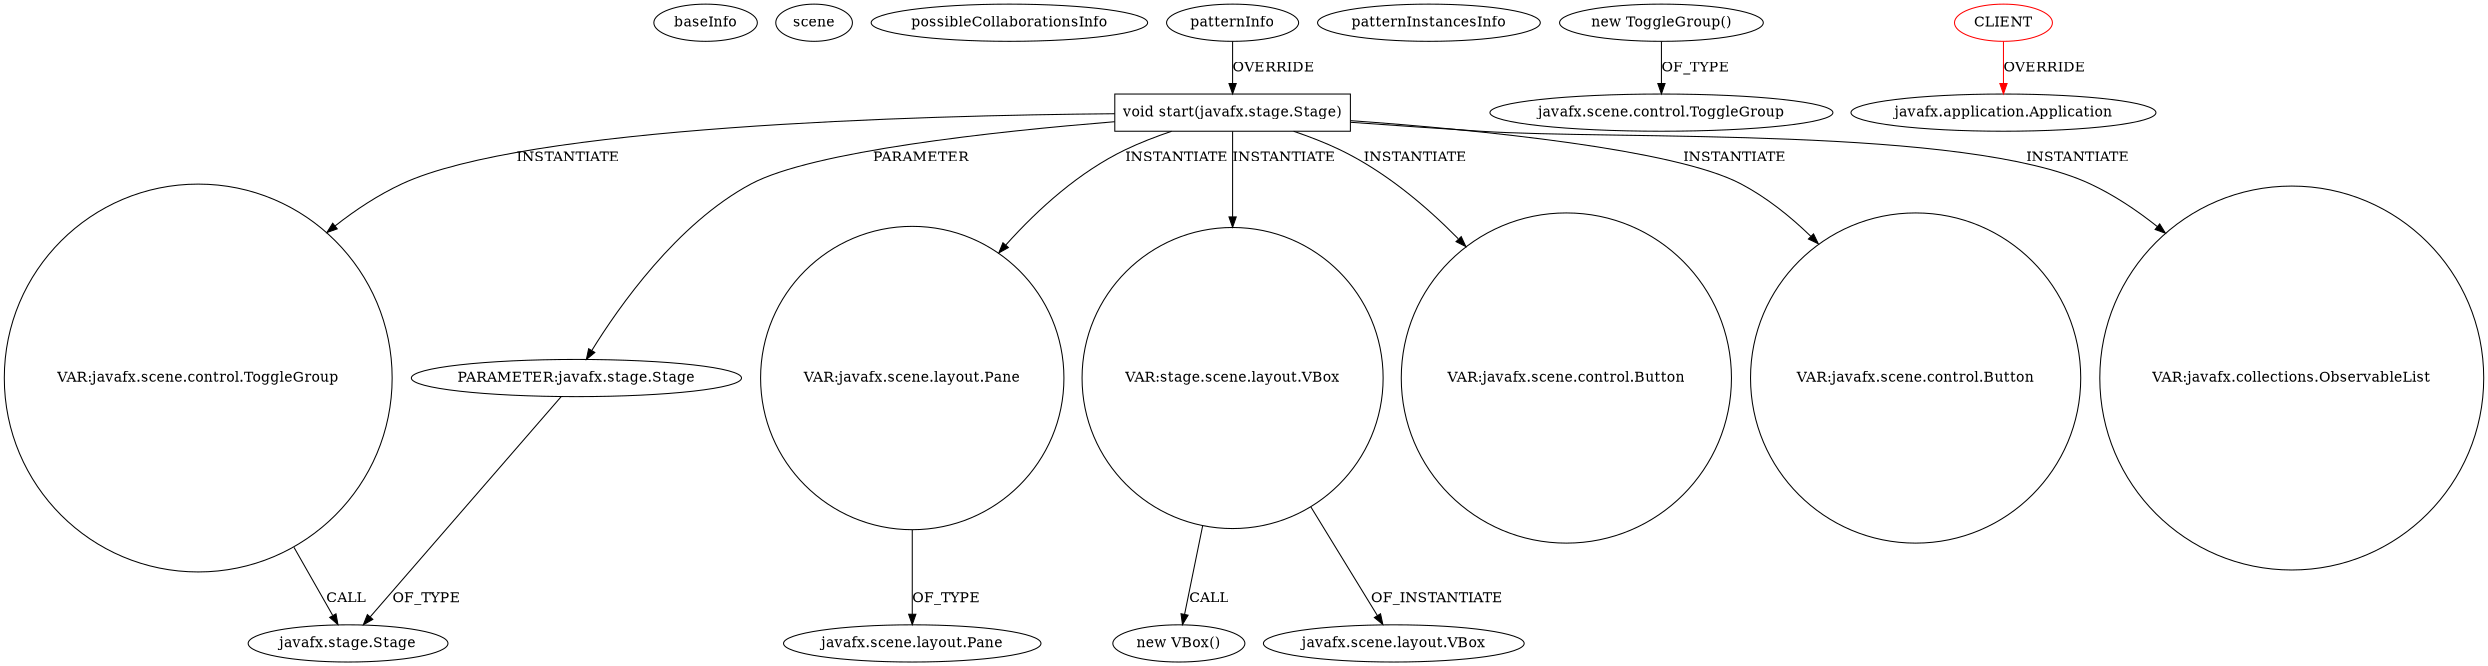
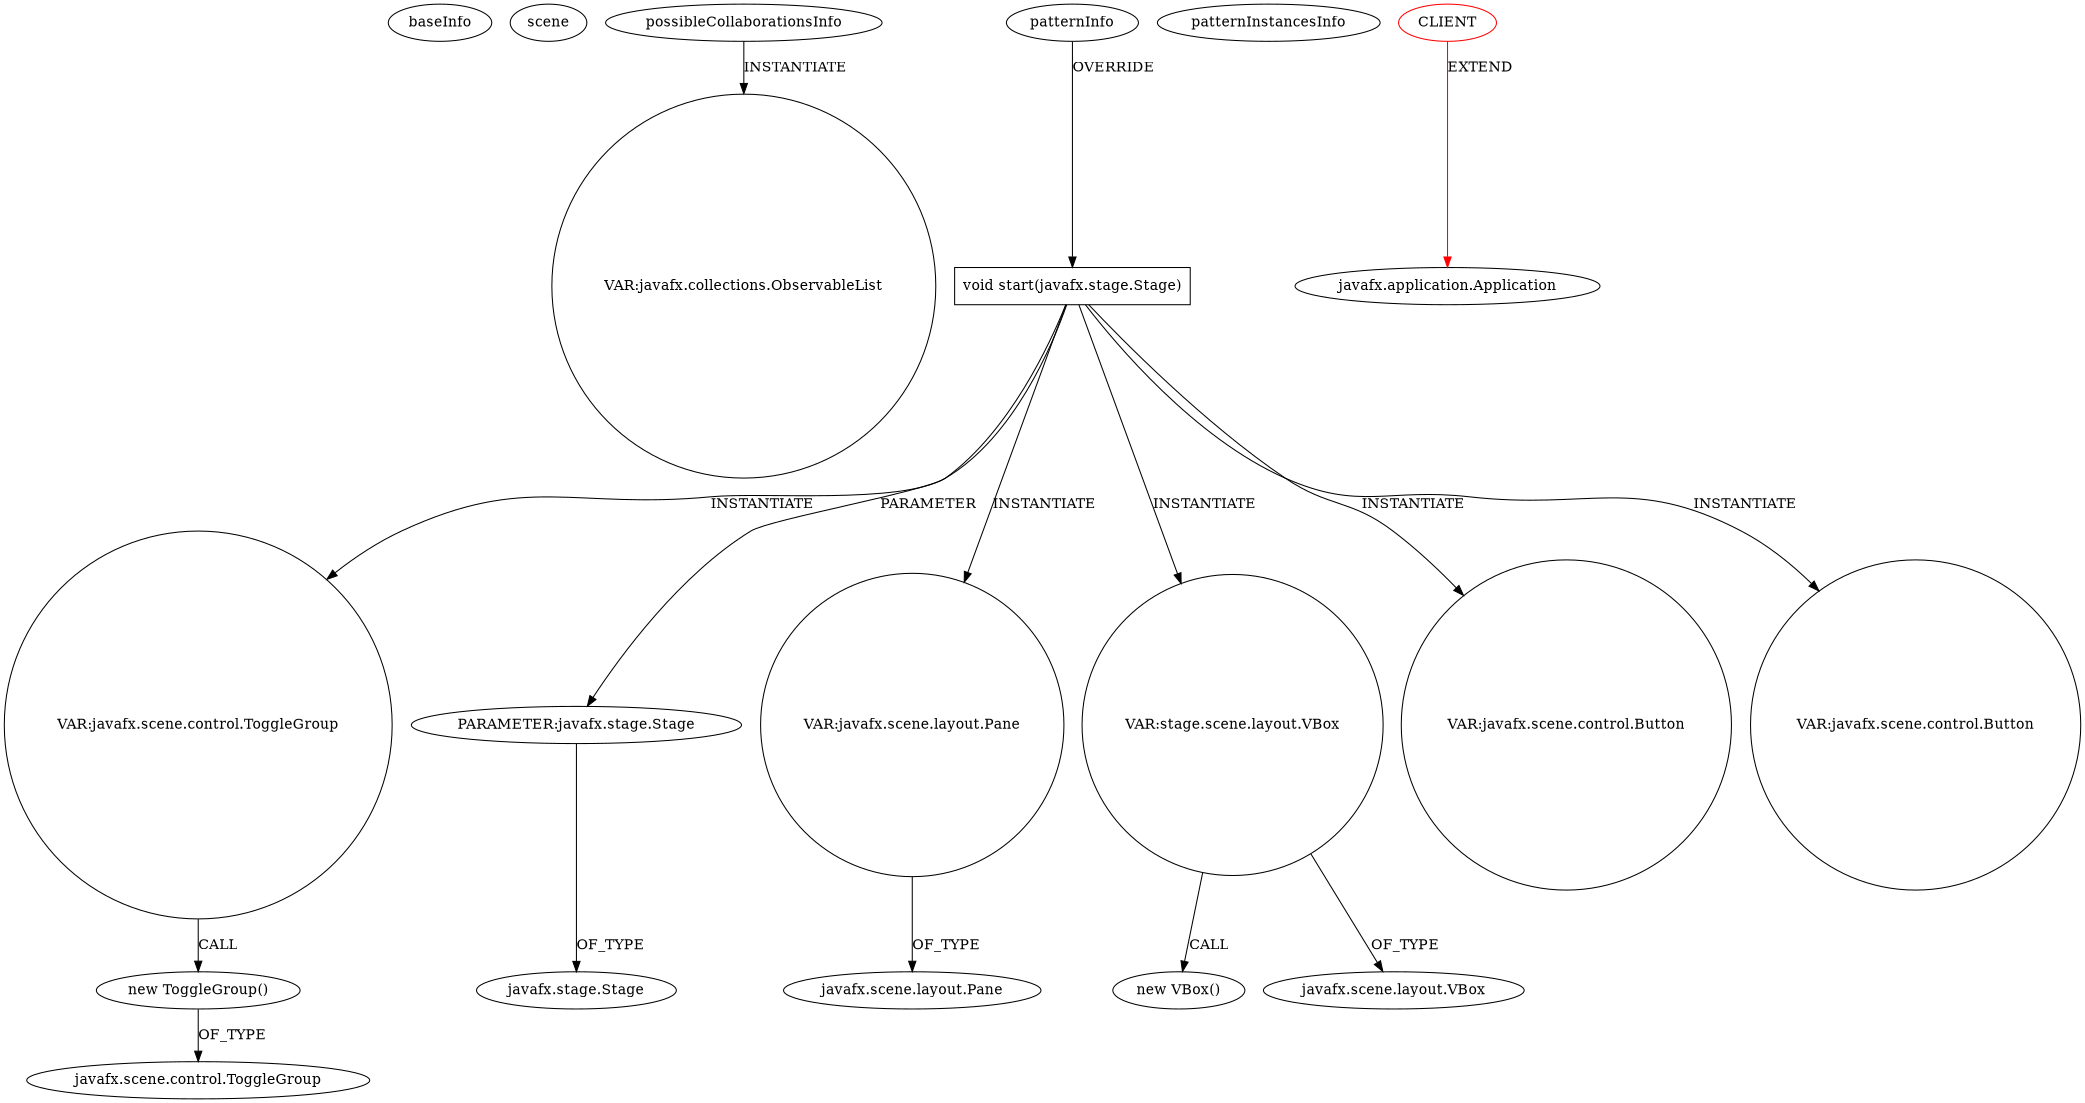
edge "CLIENT" -> "javafx.application.Application": label "OVERRIDE" -> "EXTEND"
edge "void start(javafx.stage.Stage)" -> "VAR:javafx.collections.ObservableList": now "possibleCollaborationsInfo" -> "VAR:javafx.collections.ObservableList"
edge "VAR:javafx.scene.control.ToggleGroup" -> "javafx.stage.Stage": now "VAR:javafx.scene.control.ToggleGroup" -> "new ToggleGroup()"
edge "VAR:stage.scene.layout.VBox" -> "javafx.scene.layout.VBox": label "OF_INSTANTIATE" -> "OF_TYPE"
